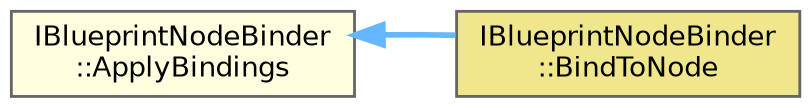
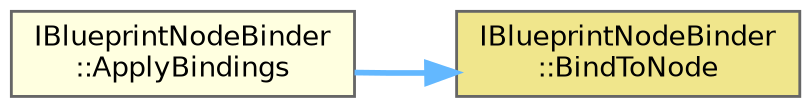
edge "IBlueprintNodeBinder ::BindToNode" -> "IBlueprintNodeBinder ::ApplyBindings": reversed
